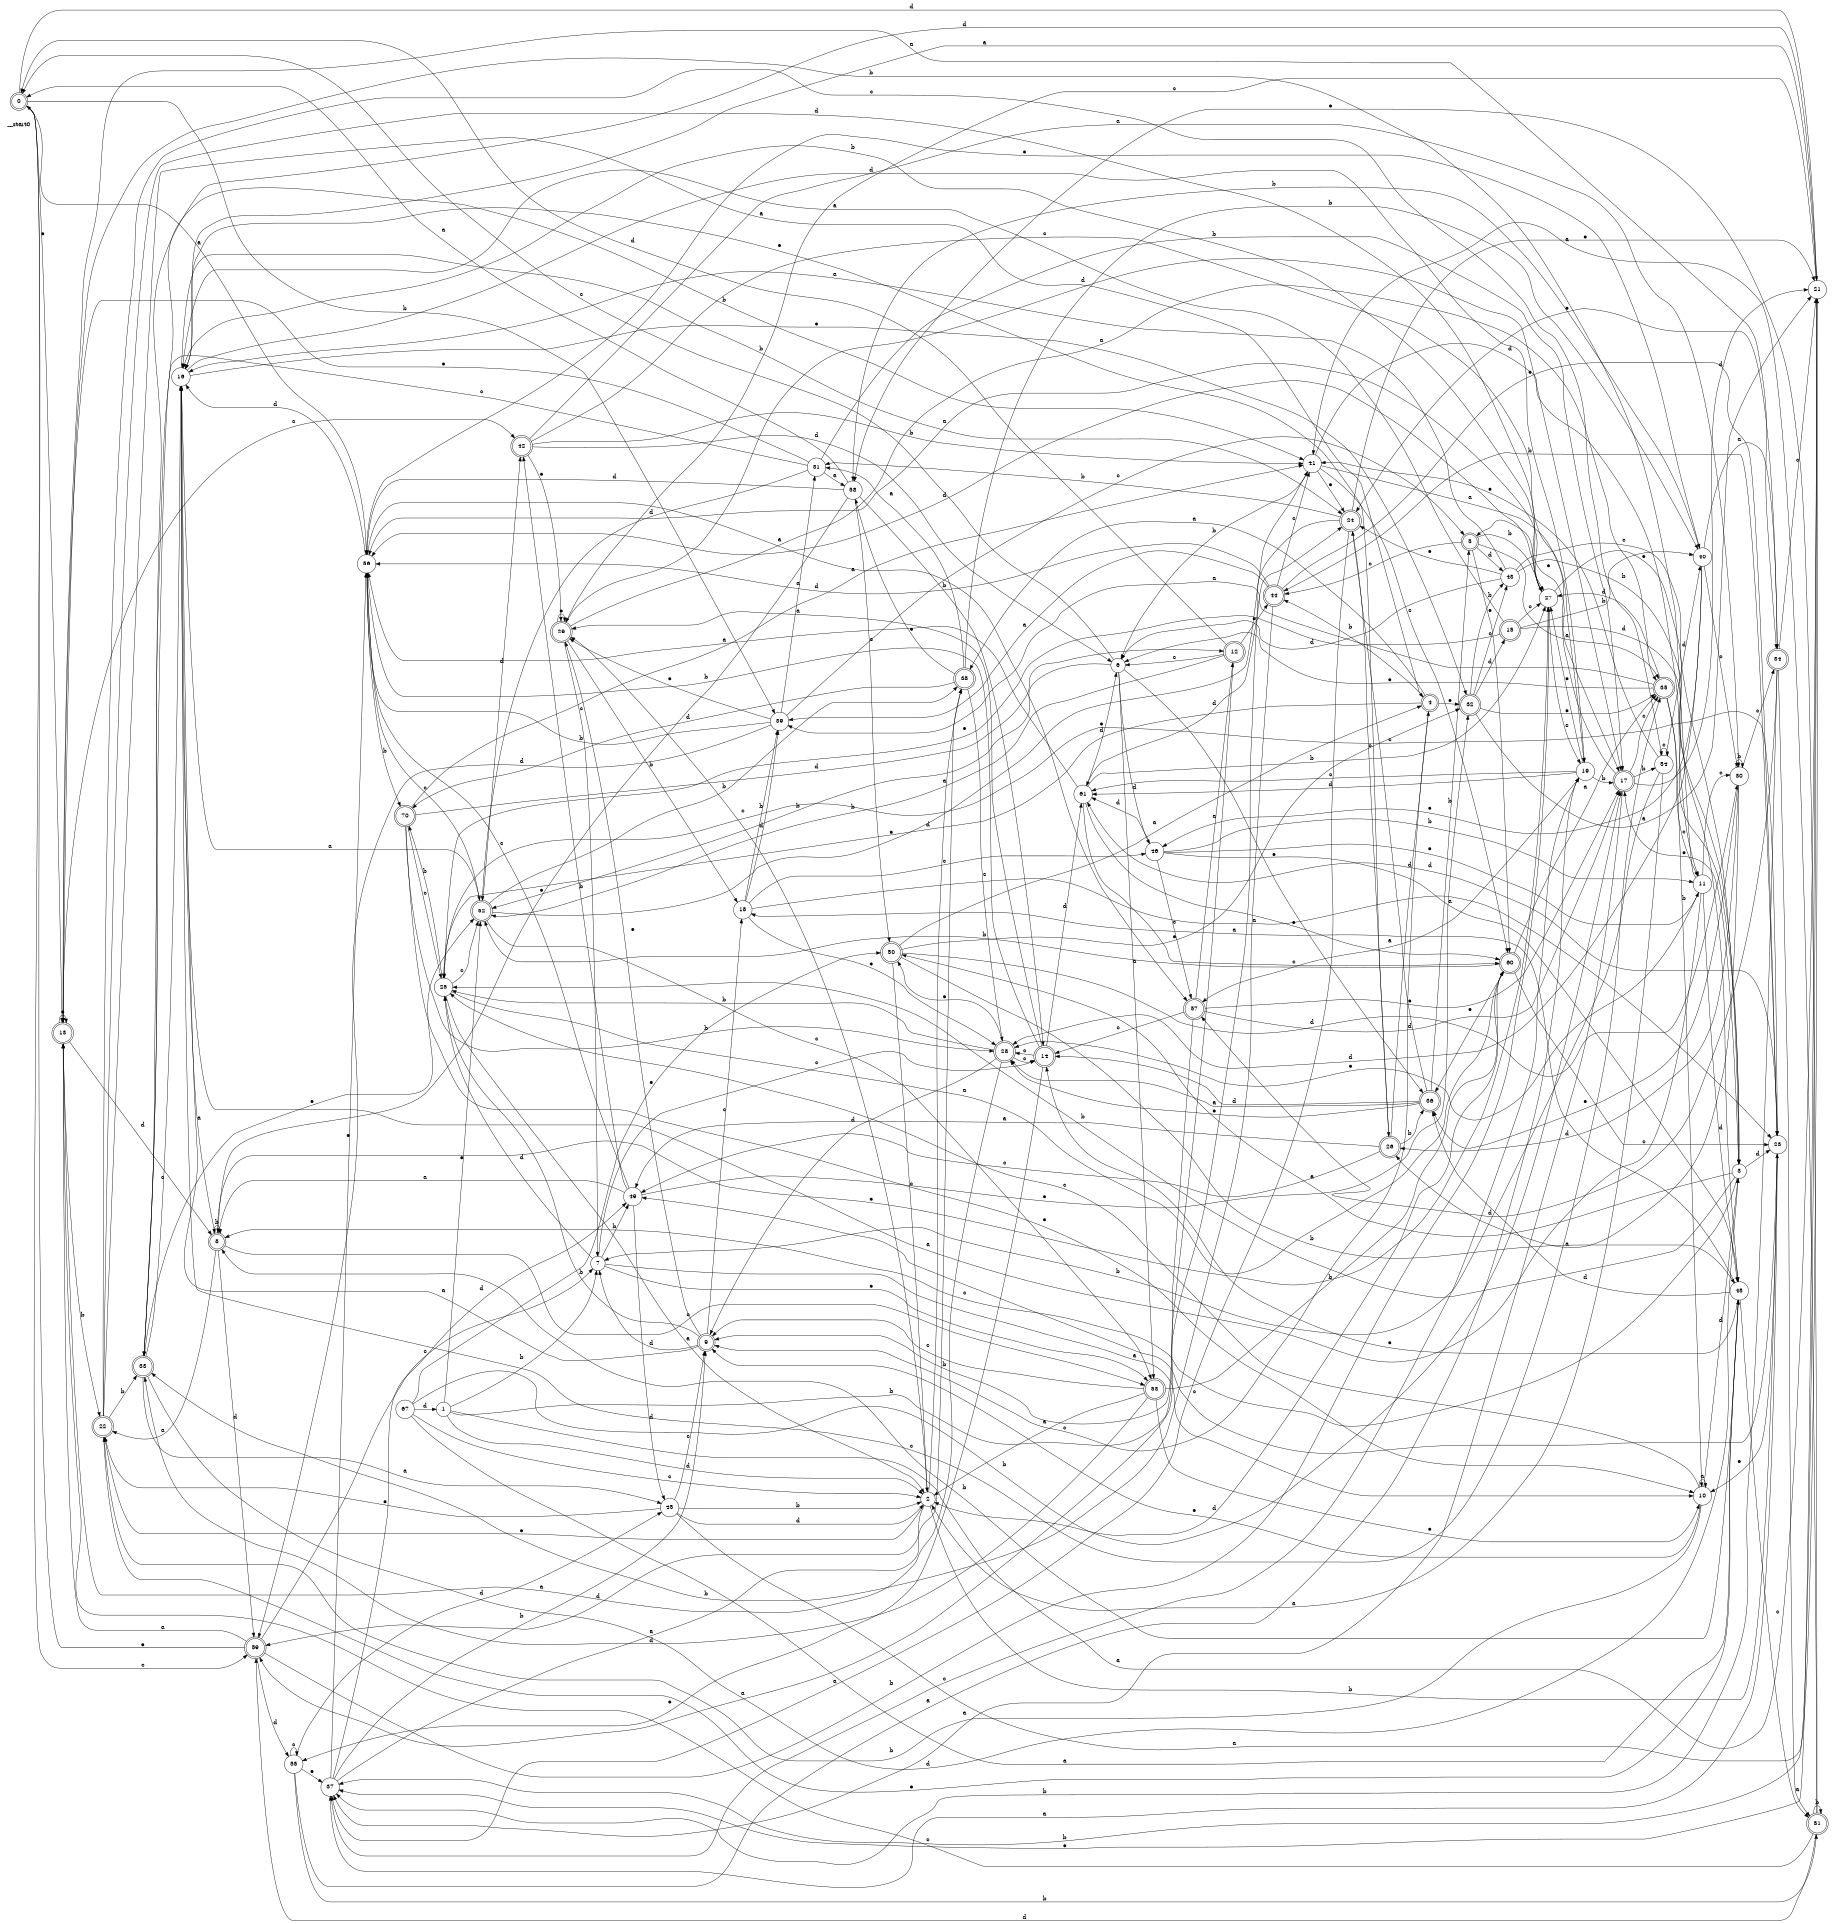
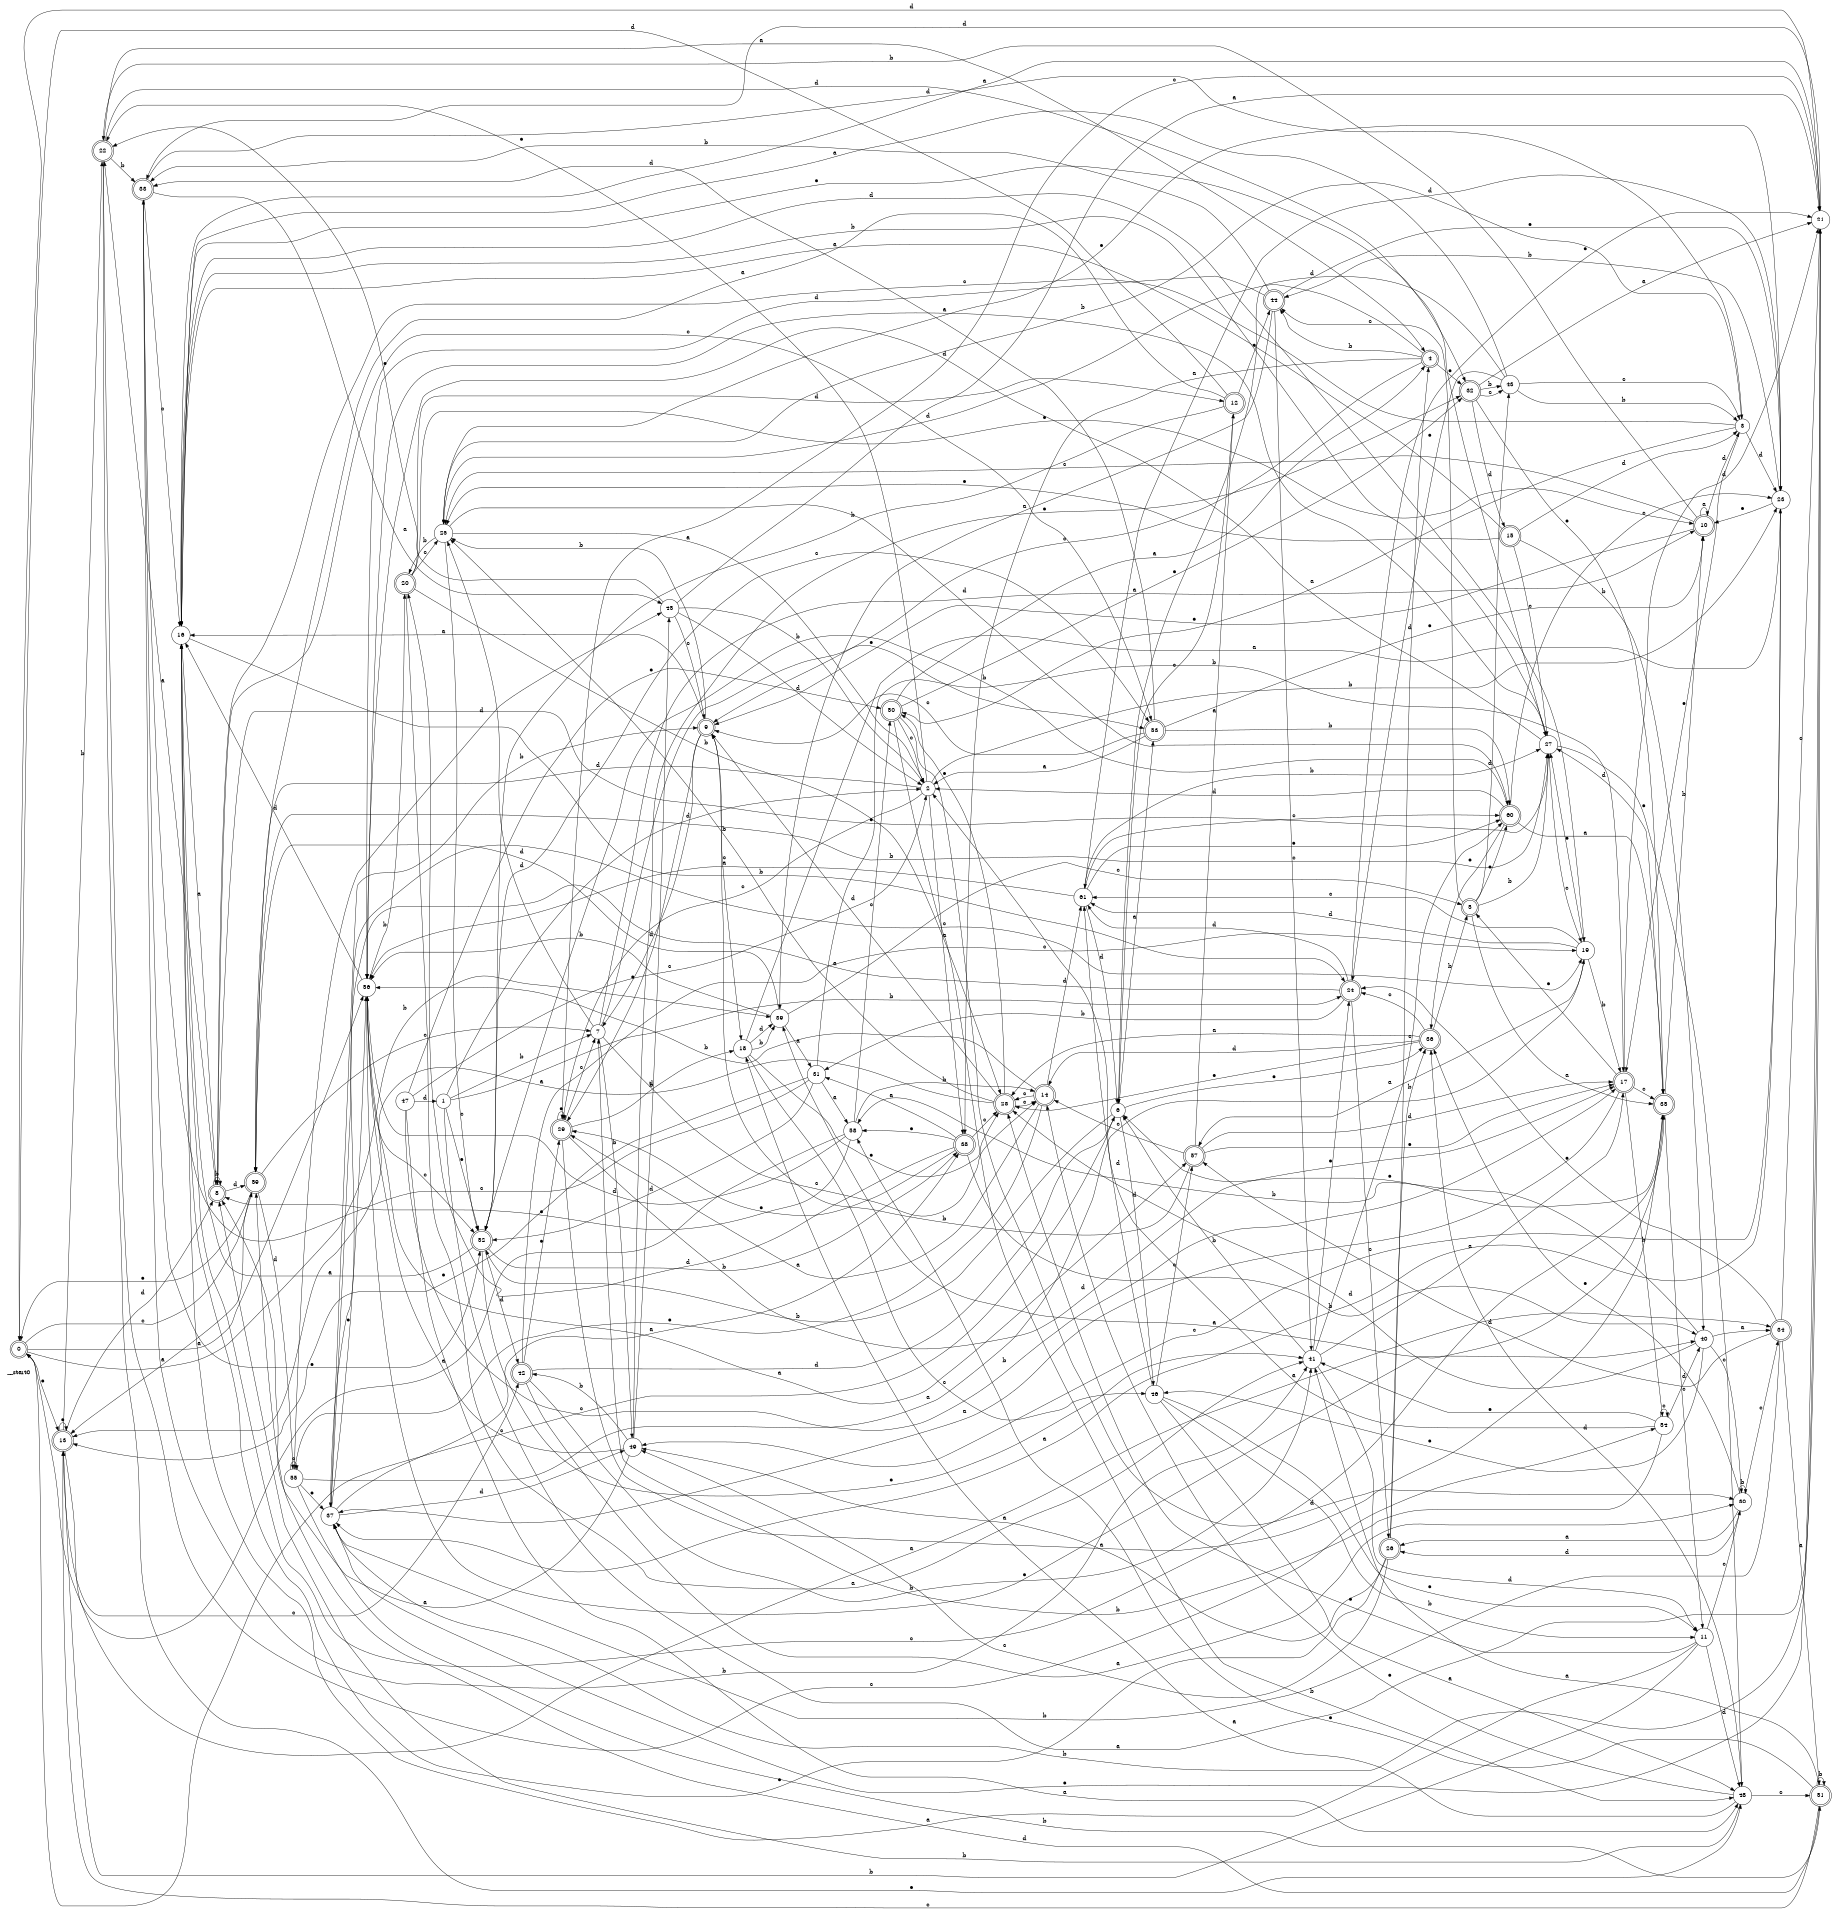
edge "39" -> "29": now "38" -> "29"
node "70": label "70" -> "20"
edge "25" -> "60": label "a" -> "d"
node "67": label "67" -> "47"
node "10": shape circle -> doublecircle
